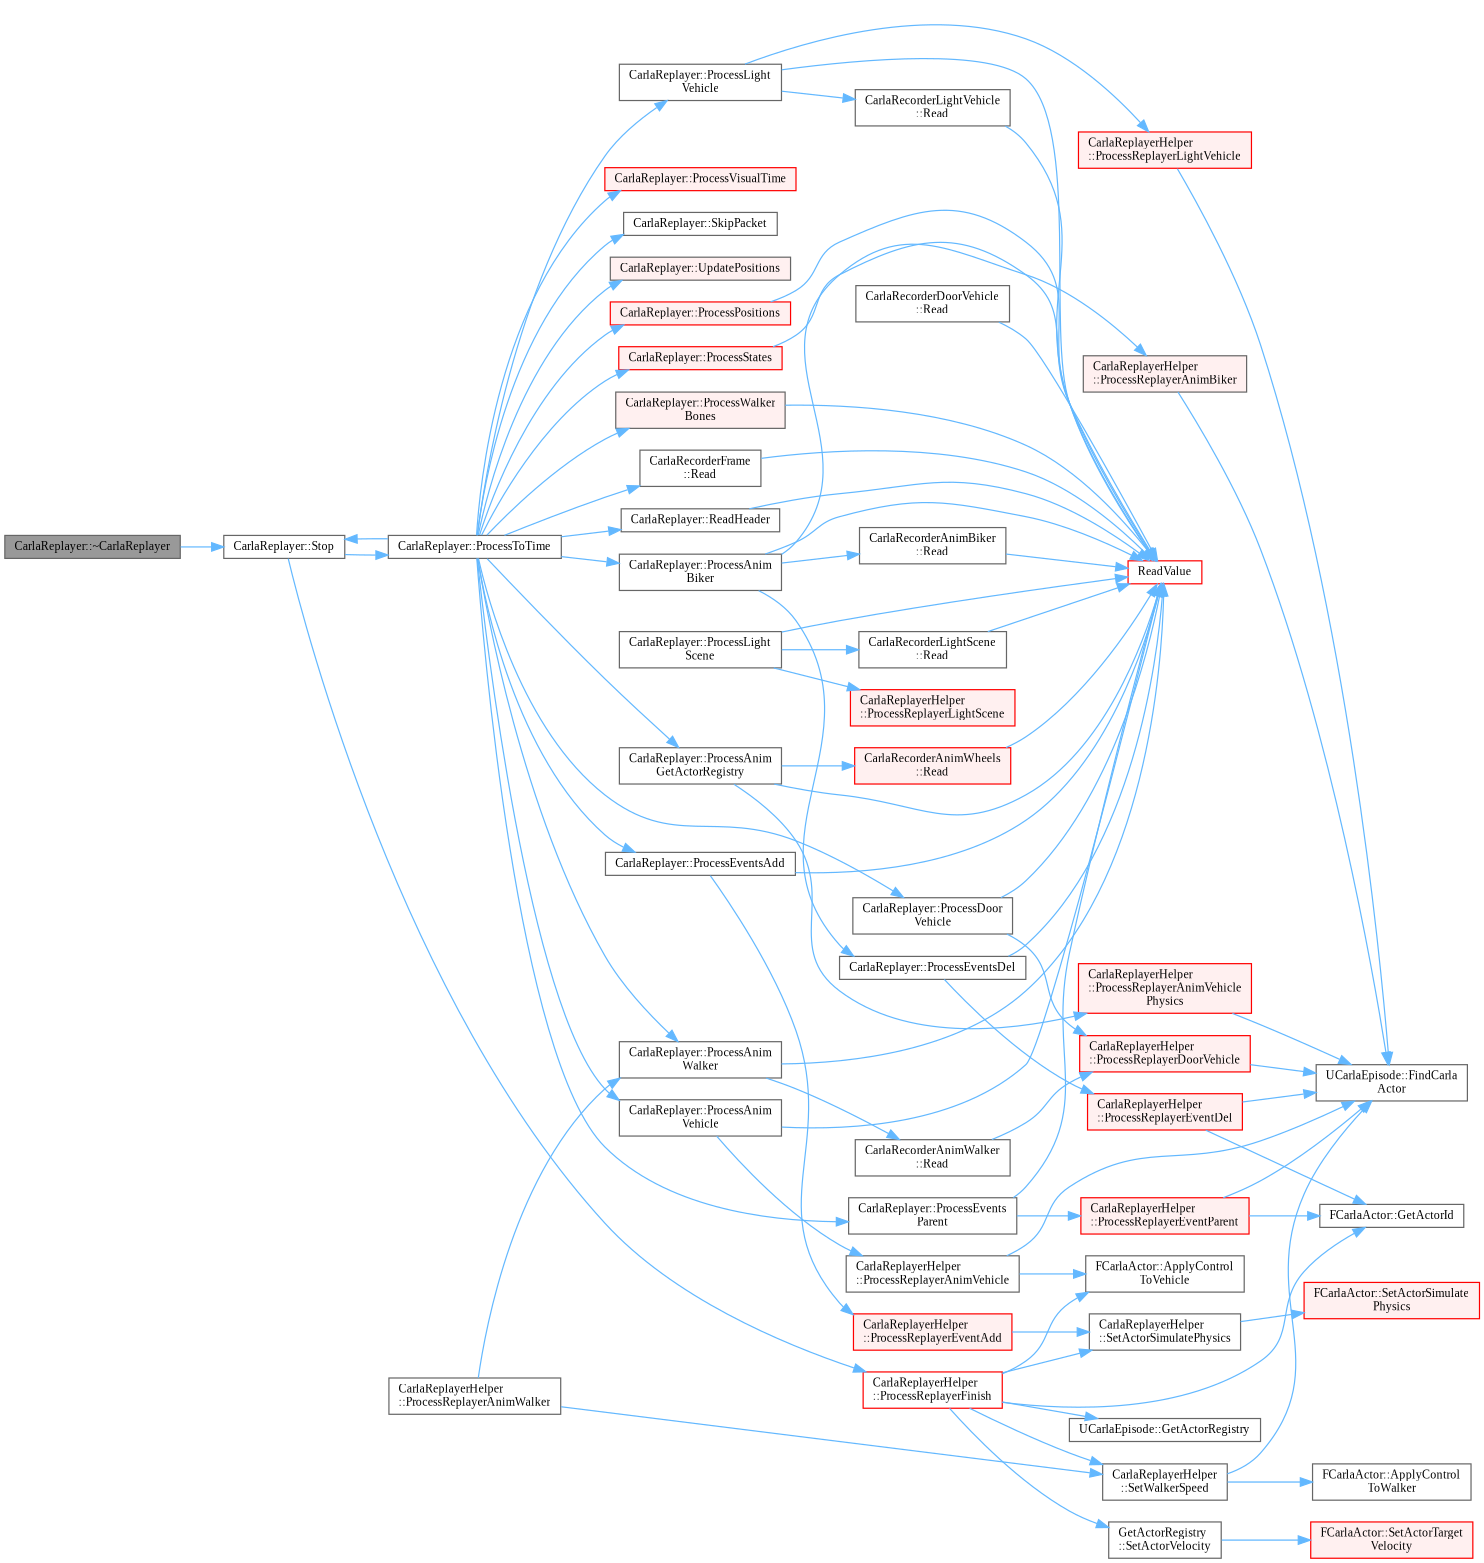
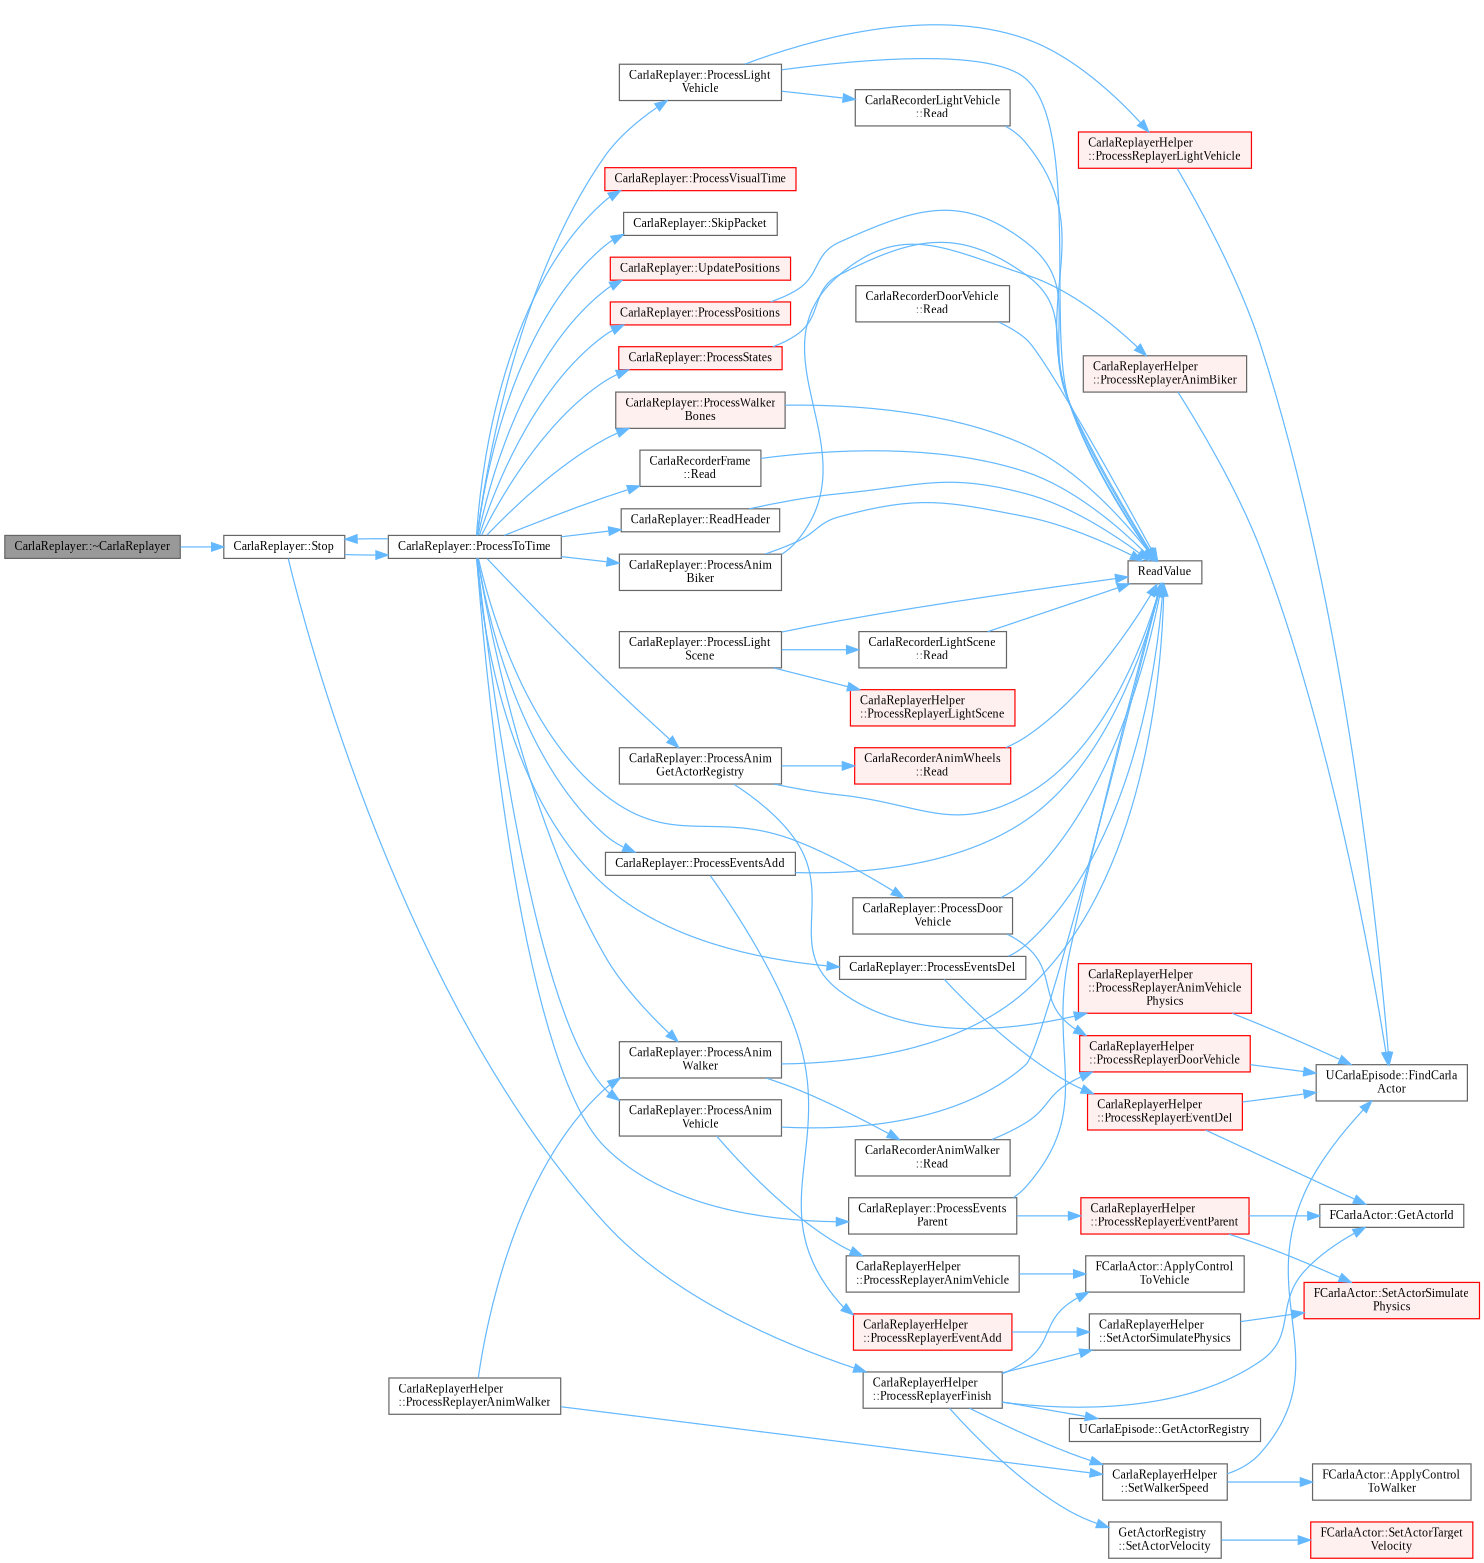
node "CarlaReplayer::UpdatePositions": color grey40 -> red
node "CarlaRecorderAnimBiker ::Read": removed
node "ReadValue": color red -> grey40
edge "CarlaReplayer::ProcessAnim Biker" -> "CarlaReplayer::ProcessEventsDel": now "CarlaReplayer::ProcessToTime" -> "CarlaReplayer::ProcessEventsDel"
edge "CarlaReplayerHelper ::ProcessReplayerAnimVehicle" -> "UCarlaEpisode::FindCarla Actor": removed
edge "CarlaReplayerHelper ::ProcessReplayerEventParent" -> "UCarlaEpisode::FindCarla Actor": now "CarlaReplayerHelper ::ProcessReplayerEventParent" -> "FCarlaActor::SetActorSimulate Physics"
node "CarlaReplayerHelper ::ProcessReplayerFinish": color red -> grey40
